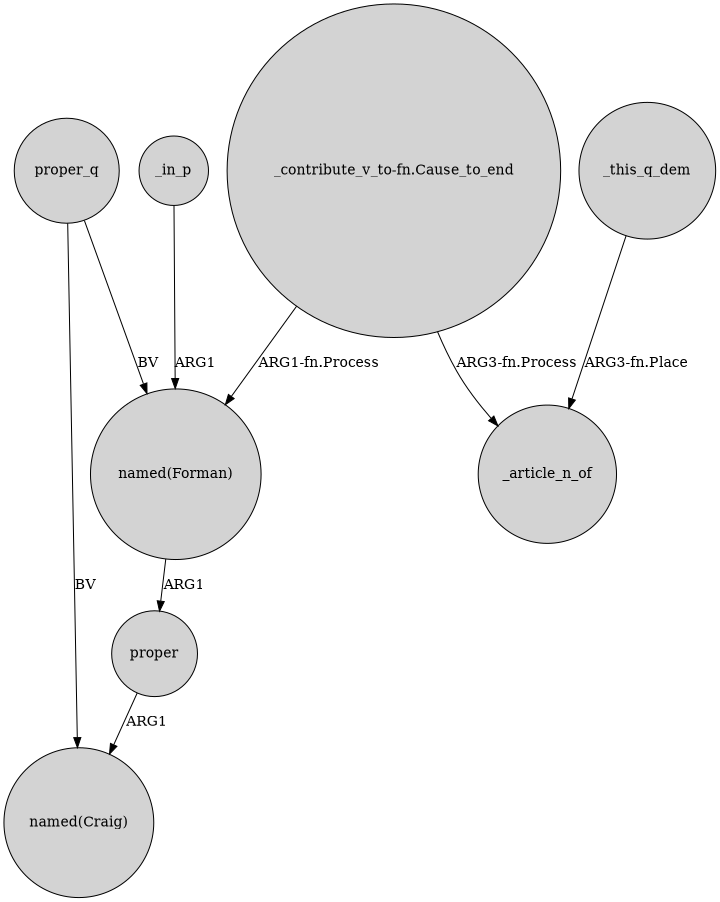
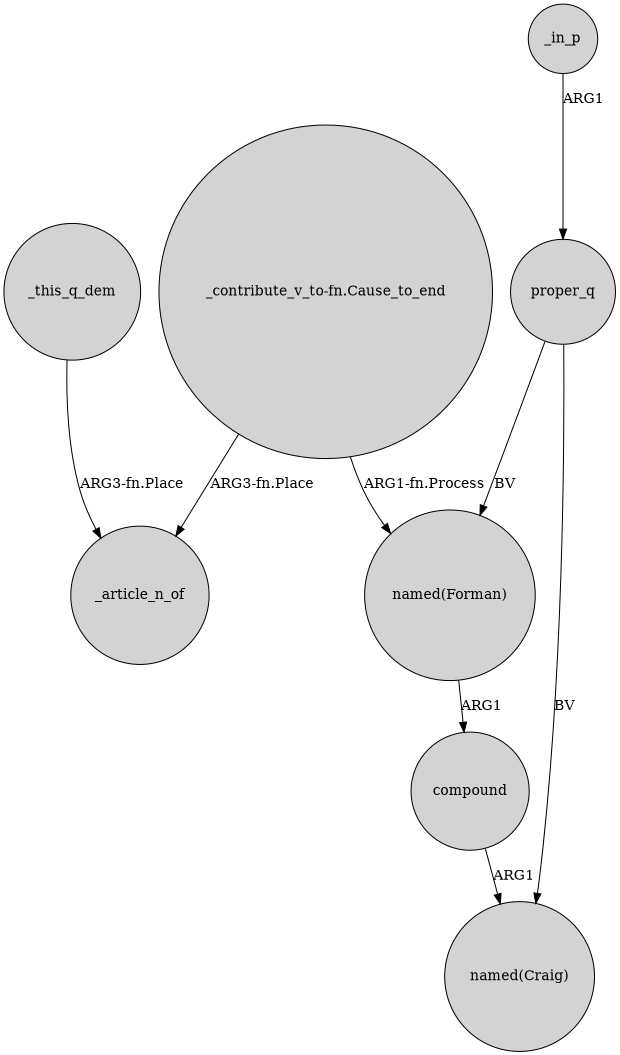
edge "_in_p" -> "named(Forman)": now "_in_p" -> "proper_q"
edge "_contribute_v_to-fn.Cause_to_end" -> "_article_n_of": label "ARG3-fn.Process" -> "ARG3-fn.Place"
node "proper": label "proper" -> "compound"
